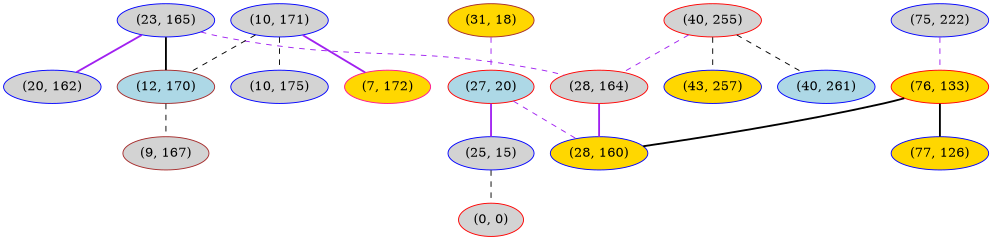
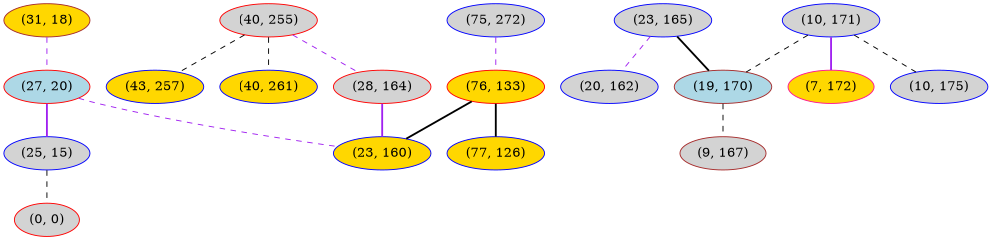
node "(75, 222)": label "(75, 222)" -> "(75, 272)"
edge "(23, 165)" -- "(20, 162)": style bold -> dashed
edge "(23, 165)" -- "(28, 164)": removed
node "(12, 170)": label "(12, 170)" -> "(19, 170)"
node "(40, 261)": fillcolor lightblue -> gold
node "(28, 160)": label "(28, 160)" -> "(23, 160)"
